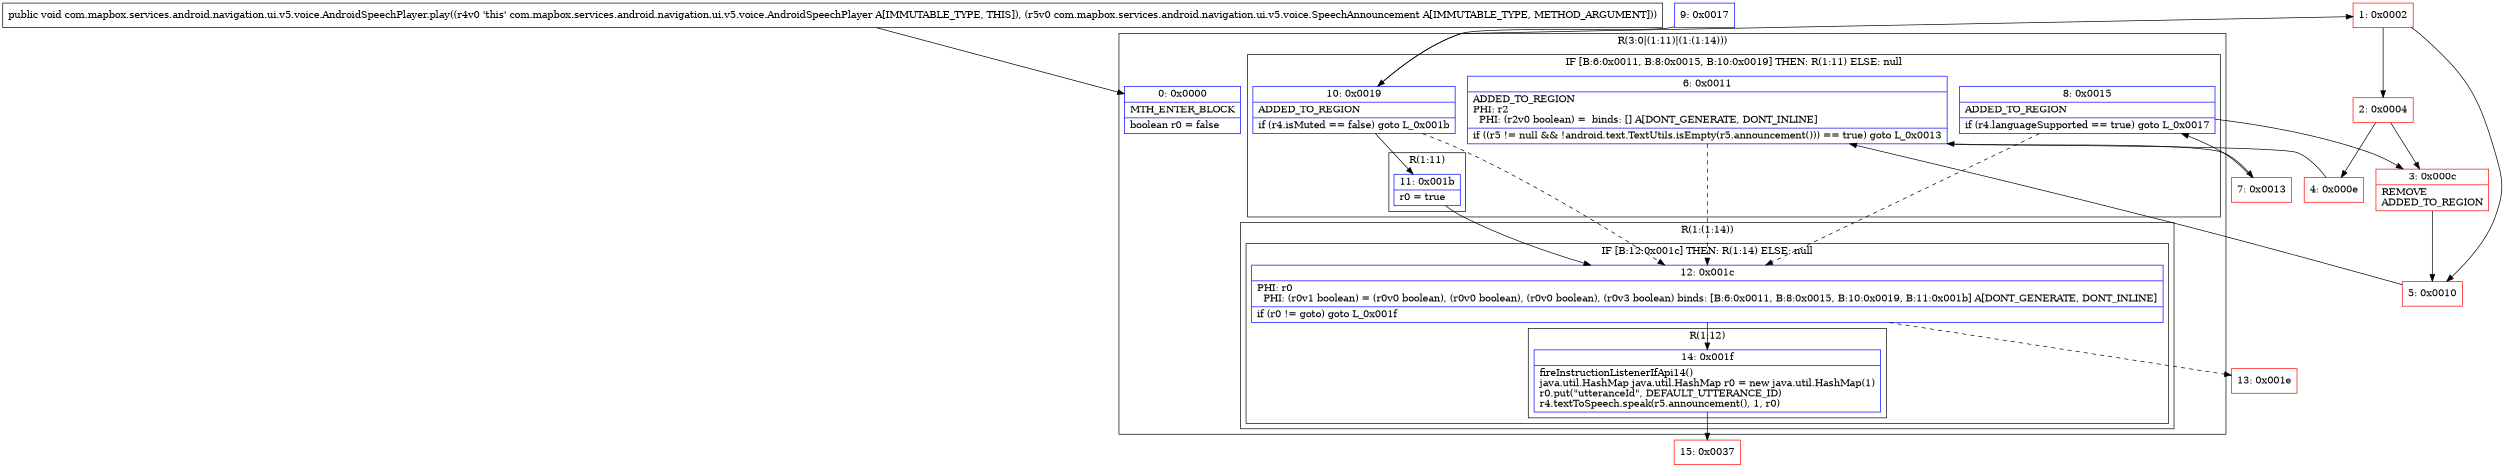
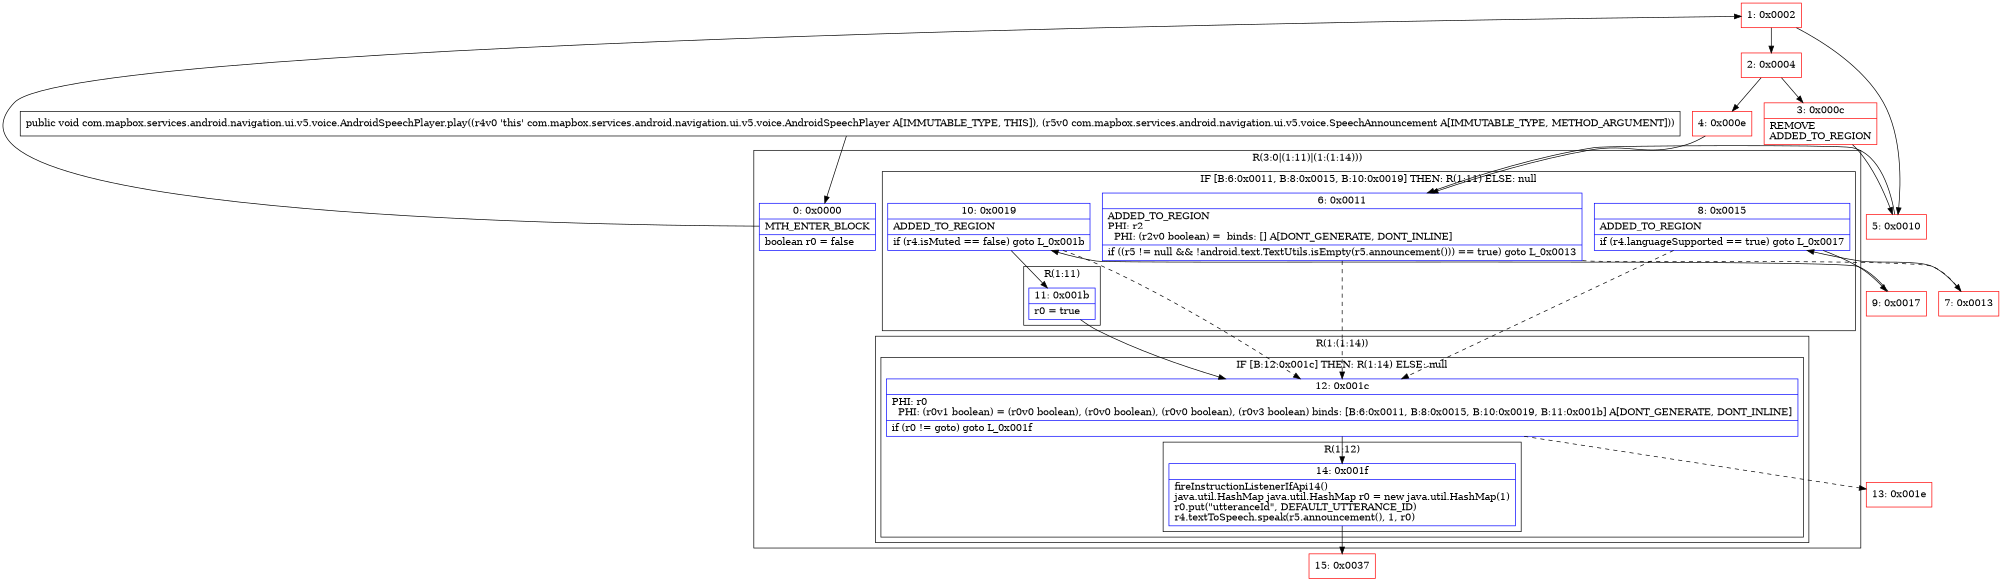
node "9: 0x0017": color blue -> red
edge "10: 0x0019" -> "1: 0x0002": now "0: 0x0000" -> "1: 0x0002"
edge "8: 0x0015" -> "3: 0x000c": now "8: 0x0015" -> "9: 0x0017"
edge "6: 0x0011" -> "7: 0x0013": style solid -> dashed
